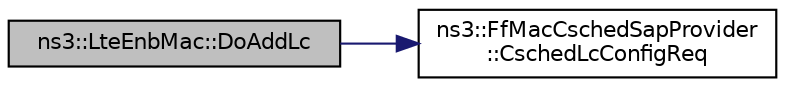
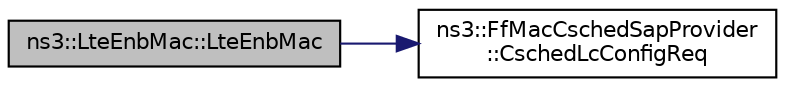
node "ns3::LteEnbMac::DoAddLc": label "ns3::LteEnbMac::DoAddLc" -> "ns3::LteEnbMac::LteEnbMac"
